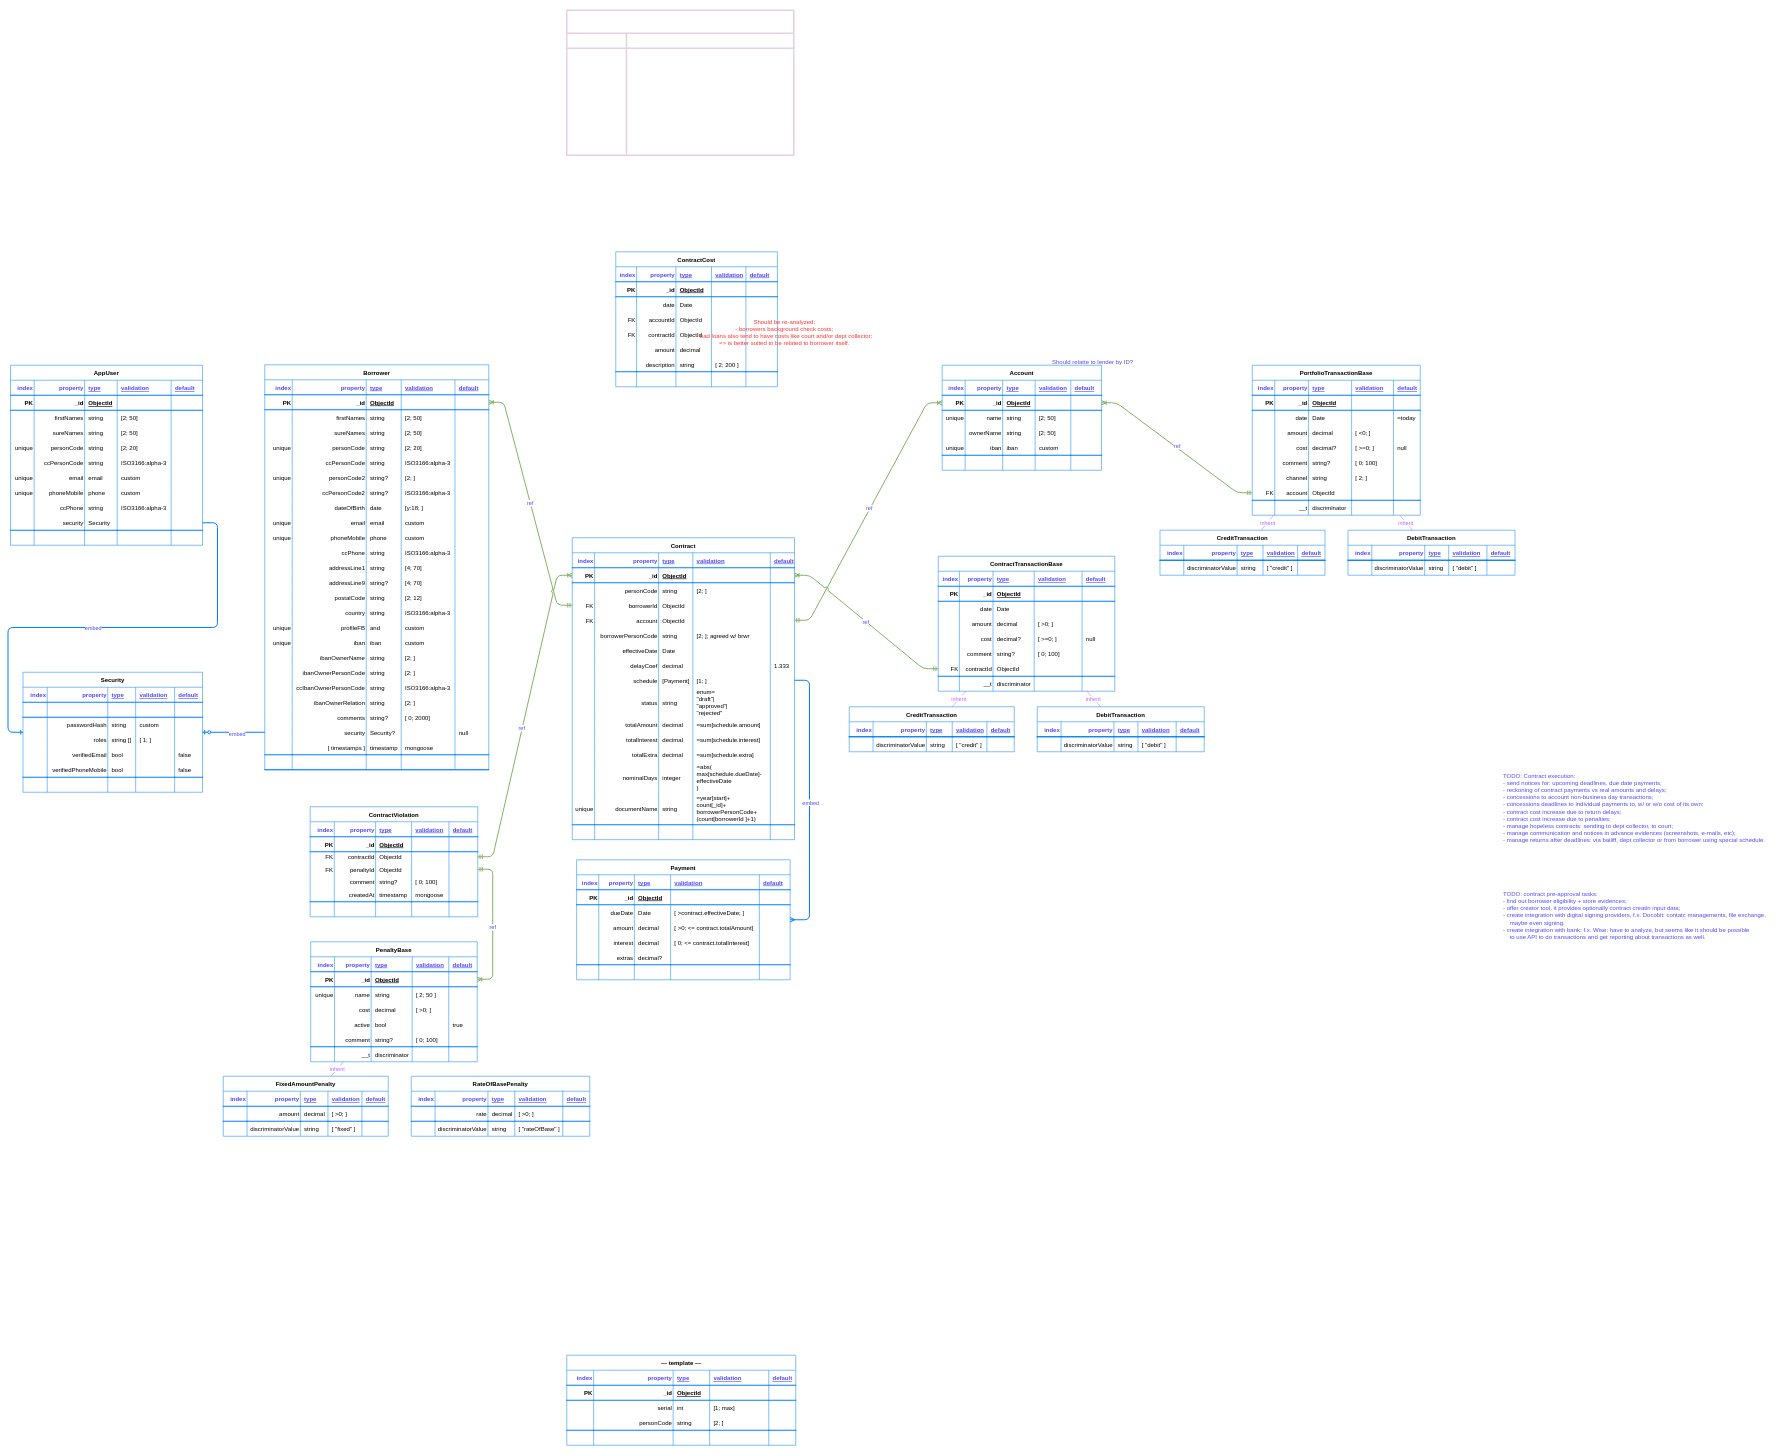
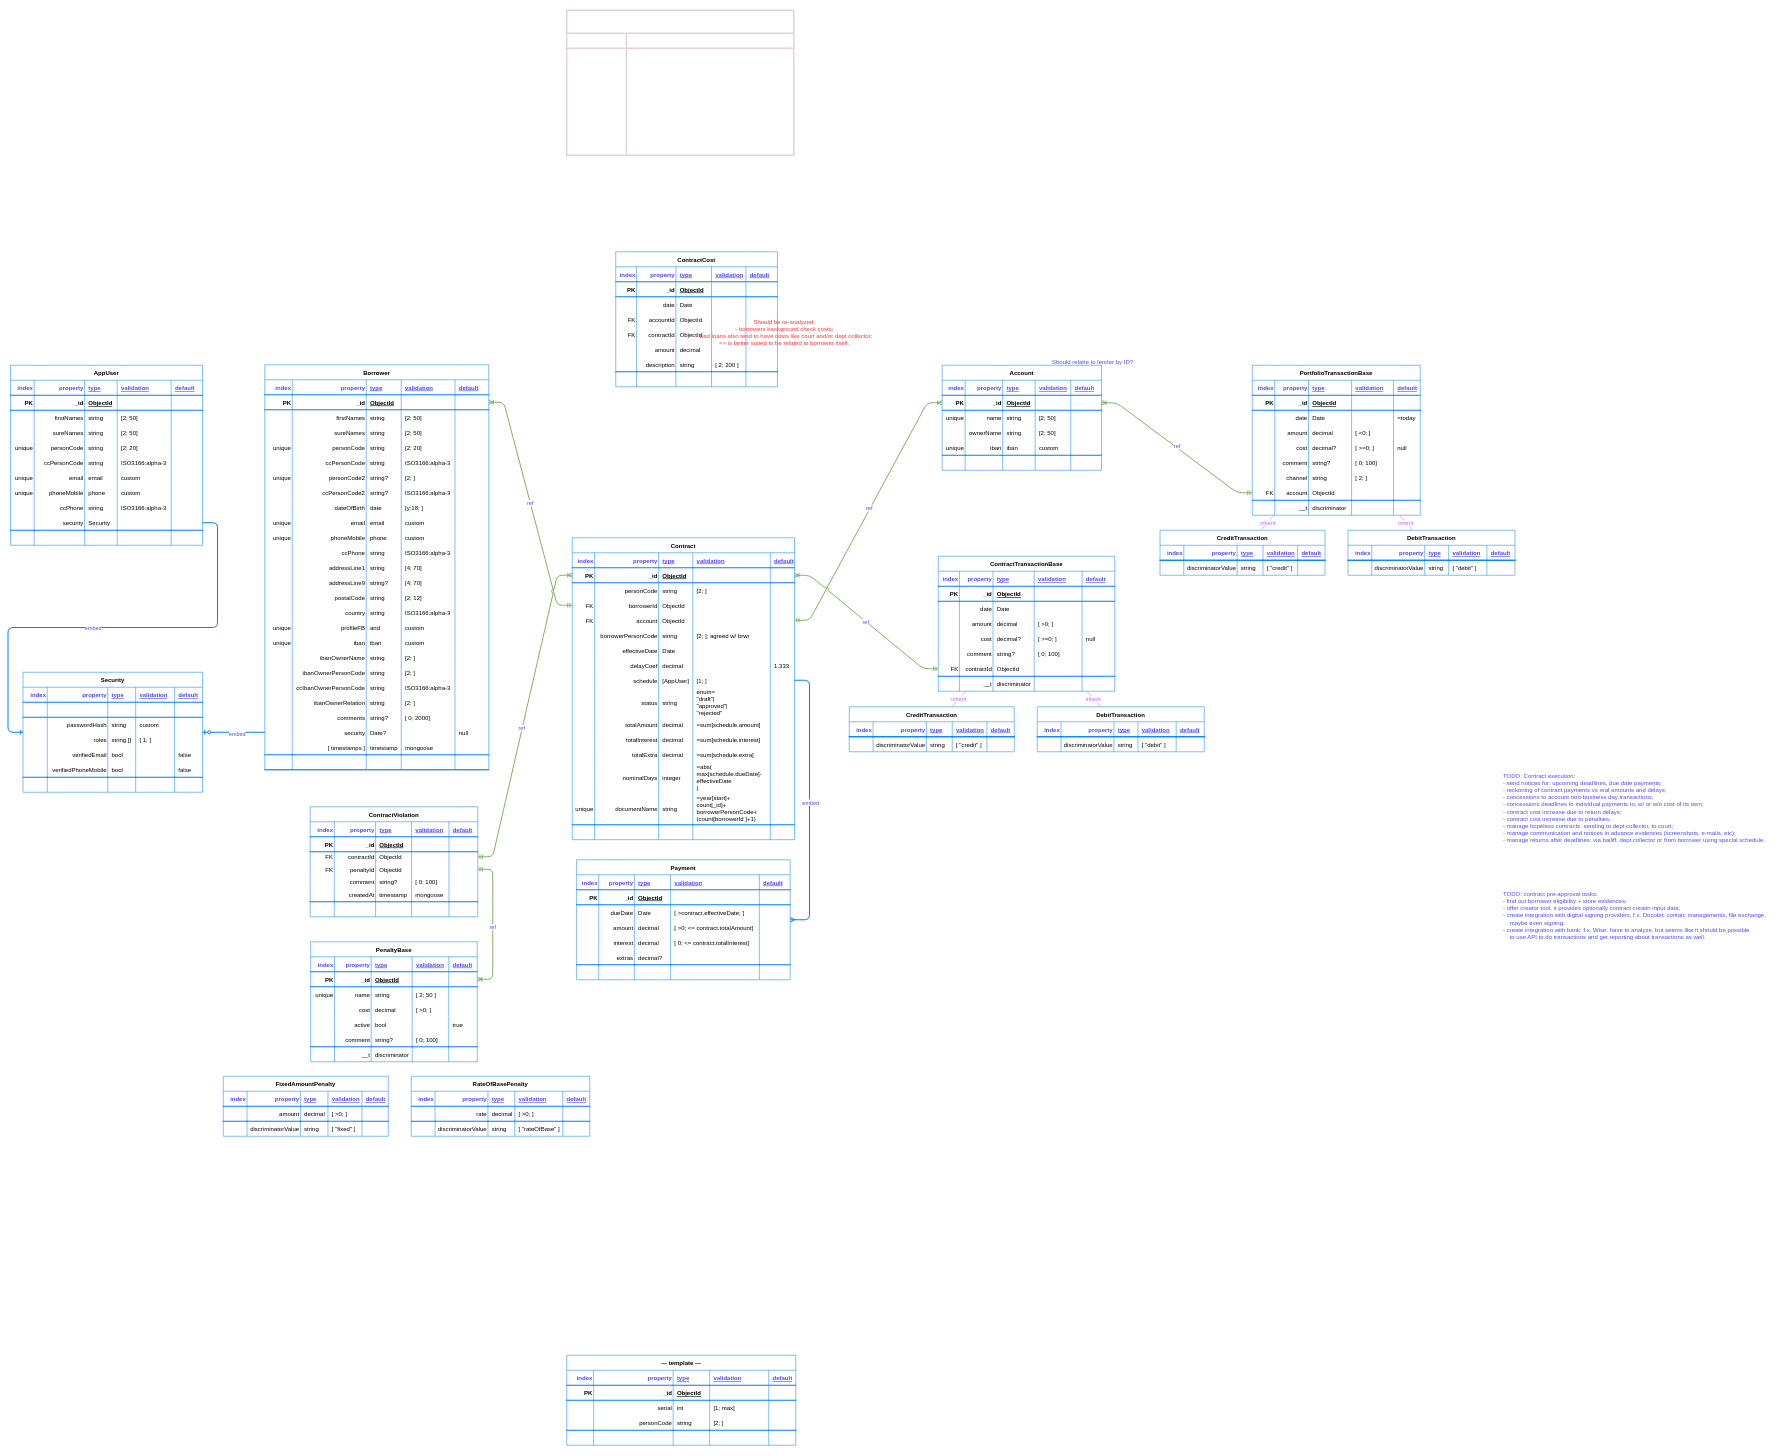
node "[Payment]": label "[Payment]" -> "[AppUser]"
node "Security?": label "Security?" -> "Date?"
edge "PenaltyBase" -- "FixedAmountPenalty": removed, label "inherit"
